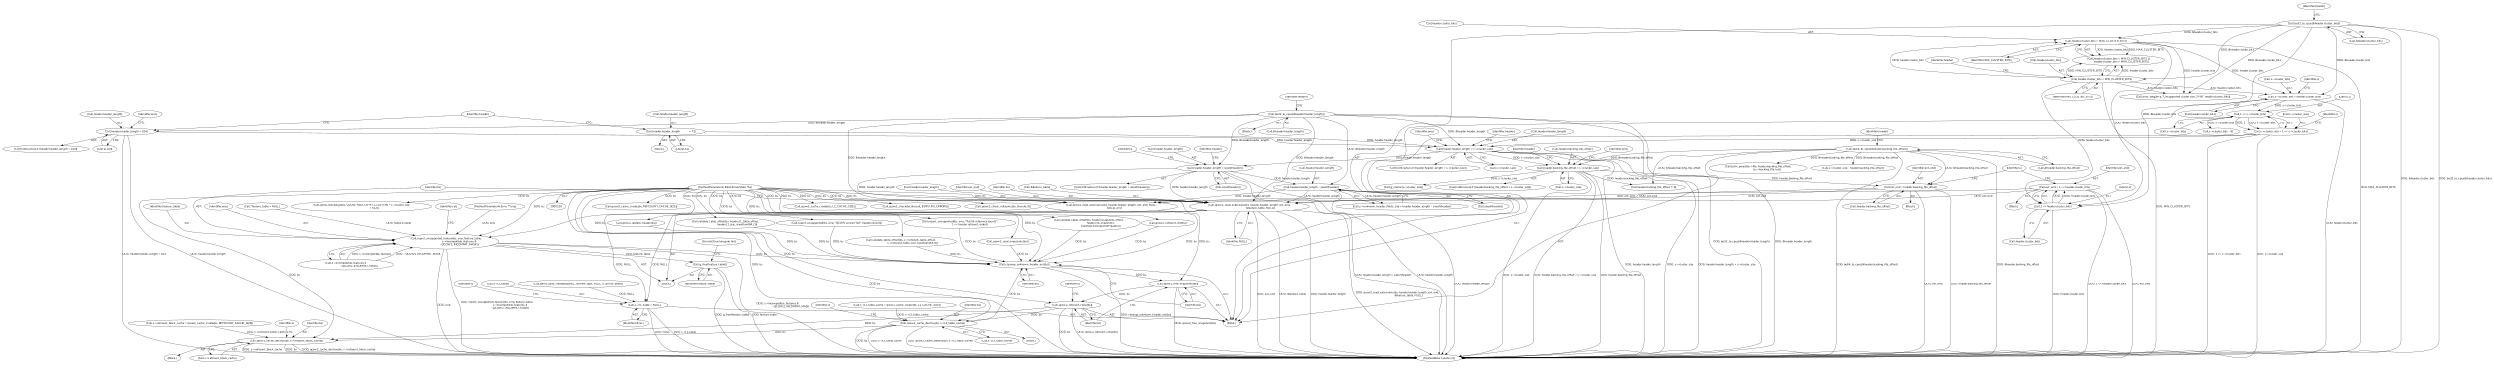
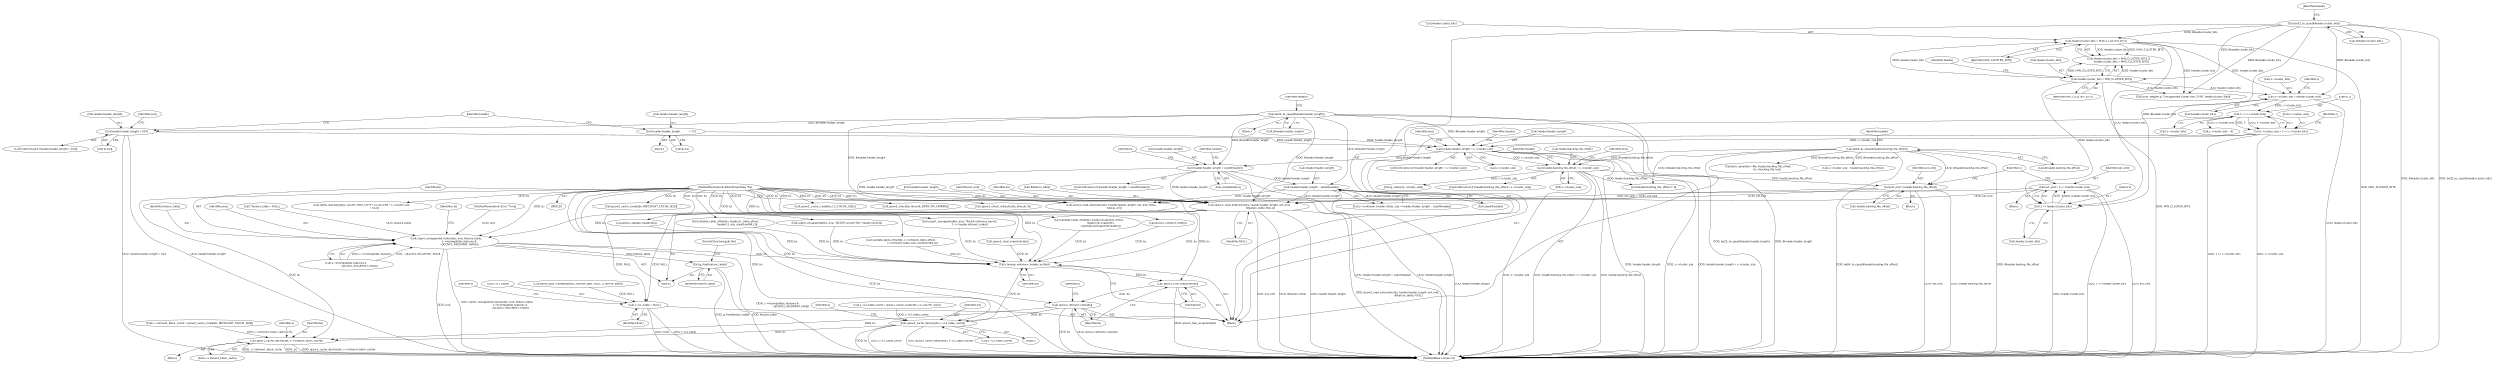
edge "(Call,be32_to_cpus(&header.header_length))" -> "(Call,&header.header_length)": added, label "CFG:"
edge "(Call,cleanup_unknown_header_ext(bs))" -> "(MethodReturn,static int)": removed, label "DDG: cleanup_unknown_header_ext(bs)"
